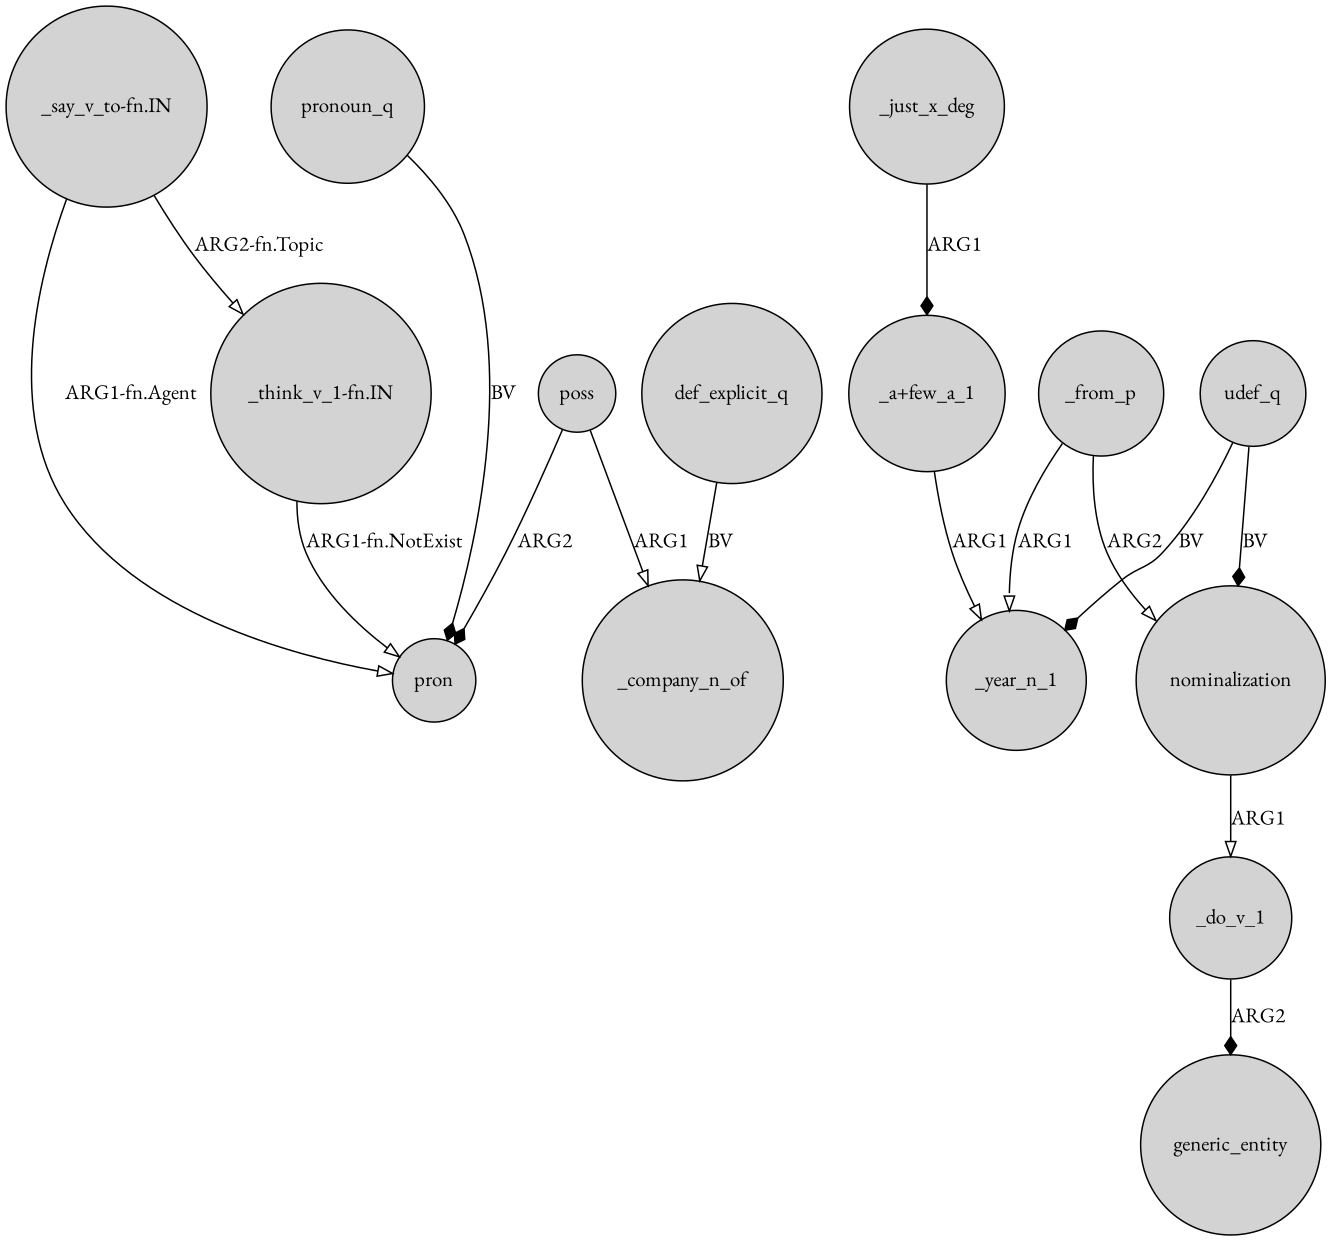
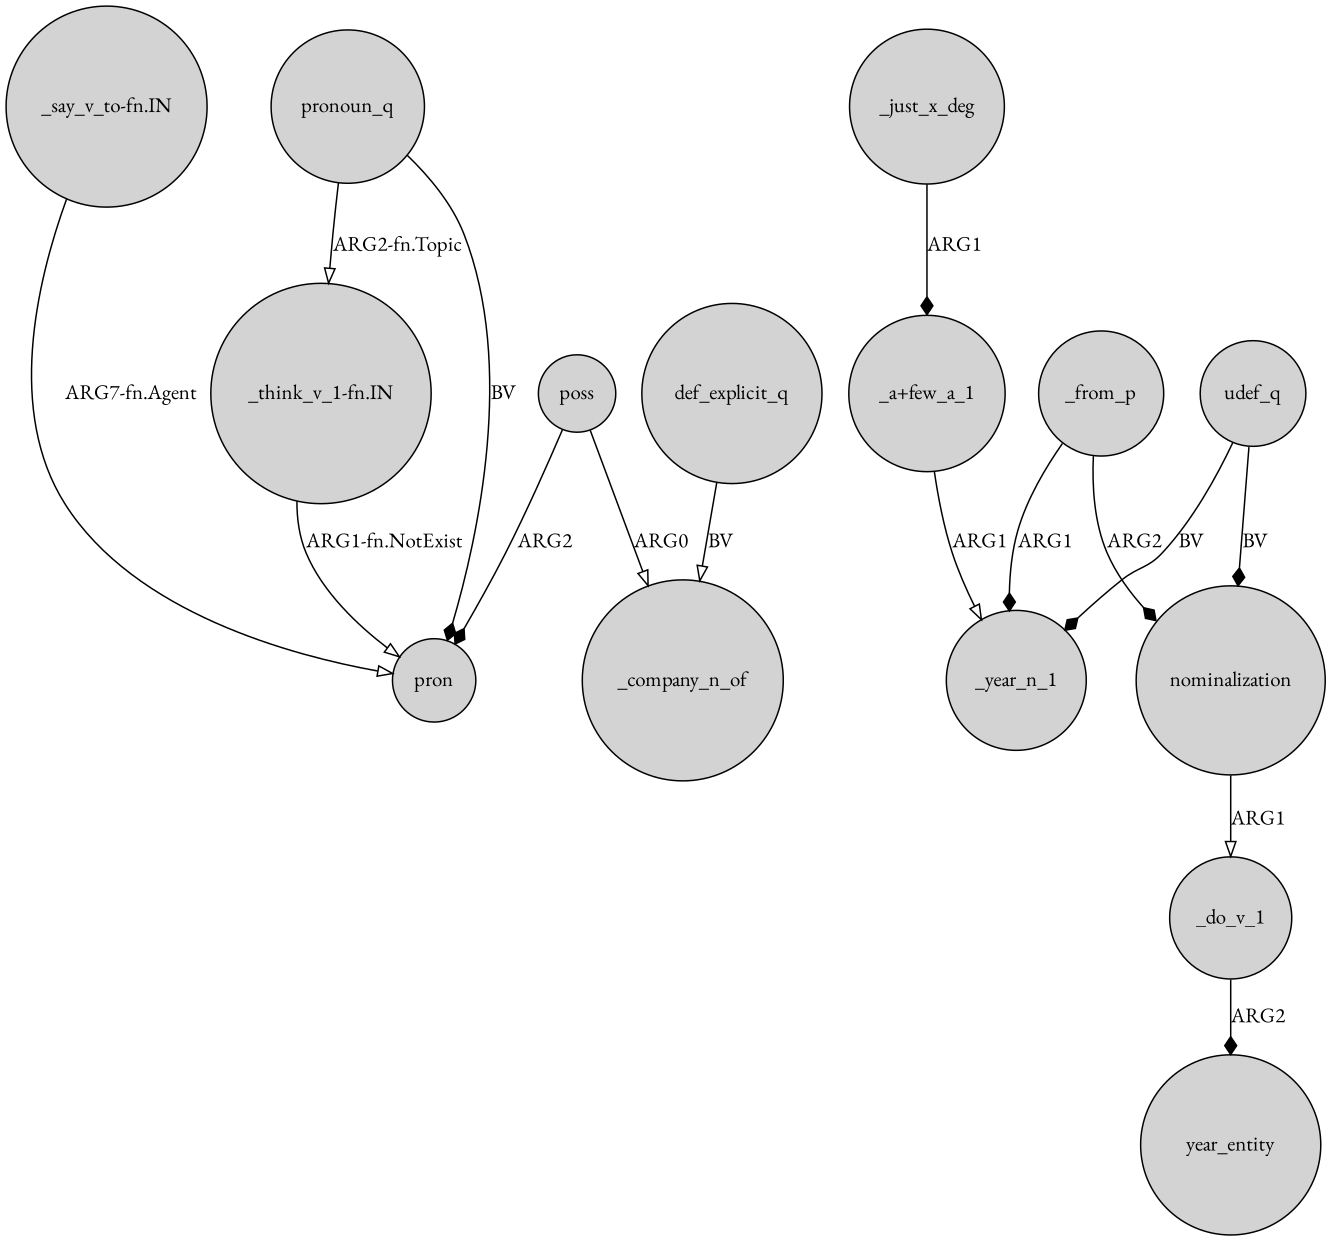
edge "_say_v_to-fn.IN" -> "_think_v_1-fn.IN": now "pronoun_q" -> "_think_v_1-fn.IN"
edge "_say_v_to-fn.IN" -> "pron": label "ARG1-fn.Agent" -> "ARG7-fn.Agent"
edge "_from_p" -> "_year_n_1": arrowhead onormal -> diamond
edge "_from_p" -> "nominalization": arrowhead onormal -> diamond
edge "poss" -> "_company_n_of": label "ARG1" -> "ARG0"
node "generic_entity": label "generic_entity" -> "year_entity"
